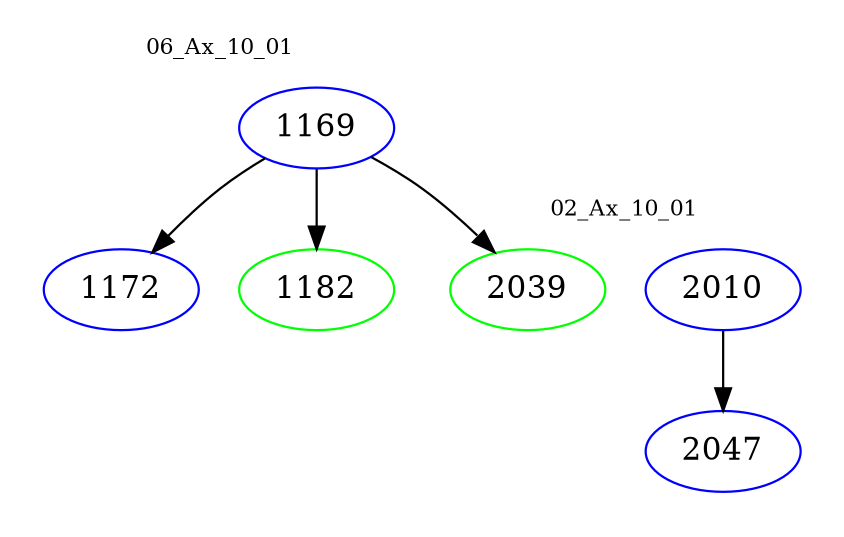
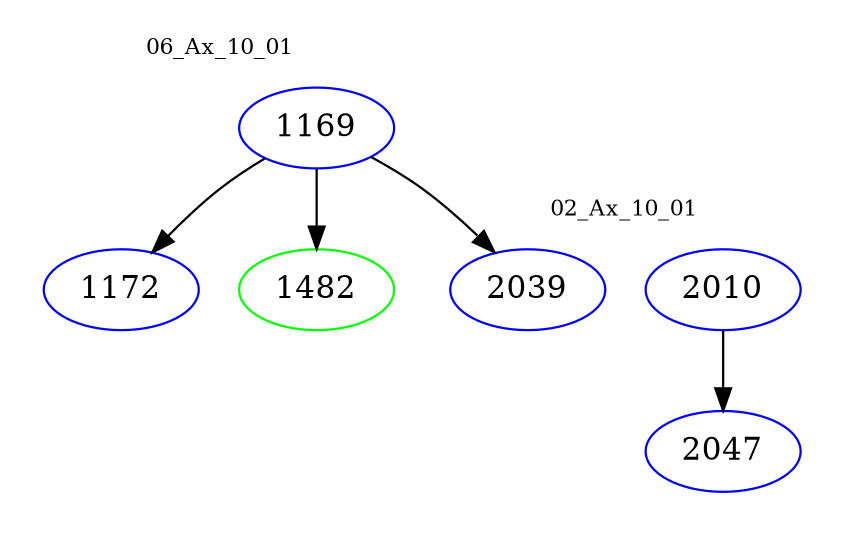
node "1182": label "1182" -> "1482"
node "2039": color green -> blue
